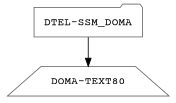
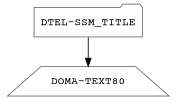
node "DTEL-SSM_DOMA": label "DTEL-SSM_DOMA" -> "DTEL-SSM_TITLE"
